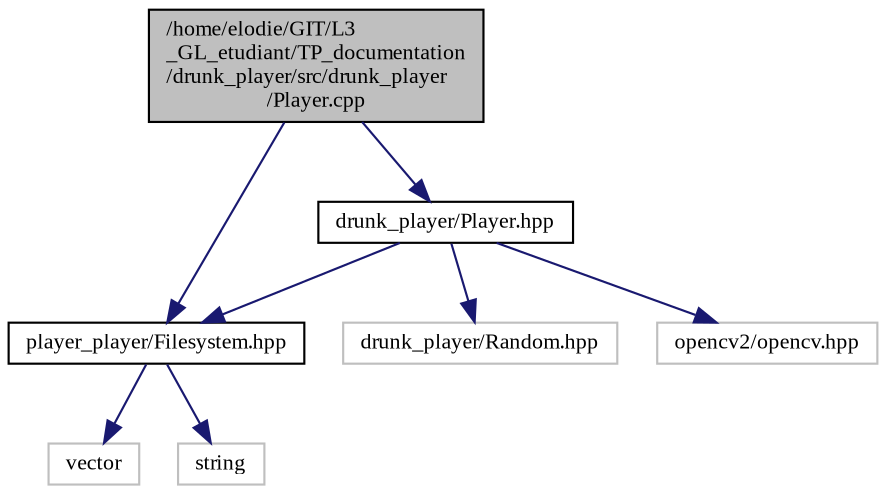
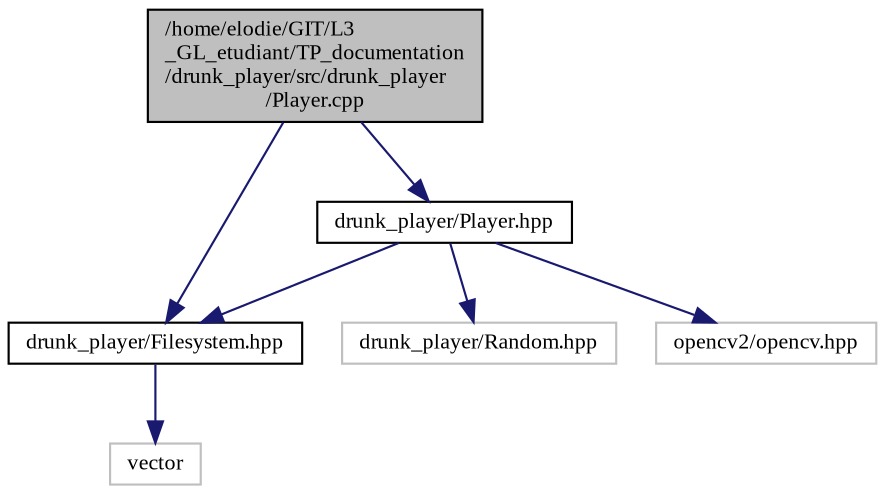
node "player_player/Filesystem.hpp": label "player_player/Filesystem.hpp" -> "drunk_player/Filesystem.hpp"
node "string": removed
